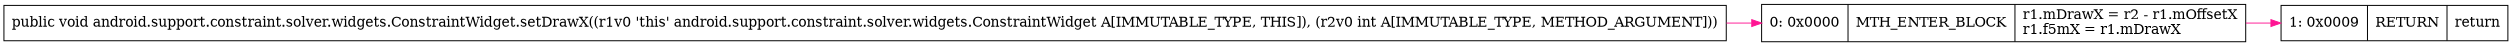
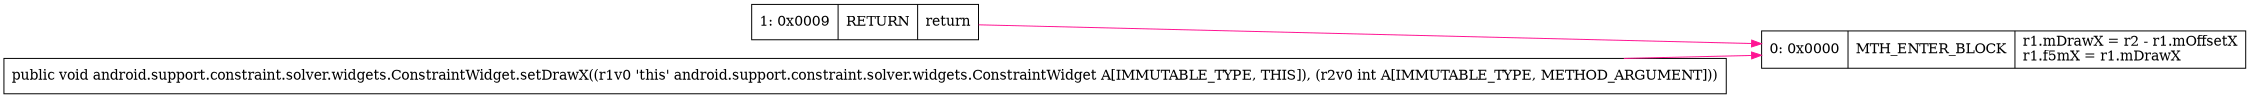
edge "0: 0x0000" -> "1: 0x0009": reversed
